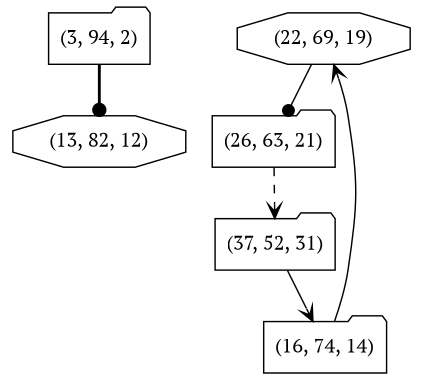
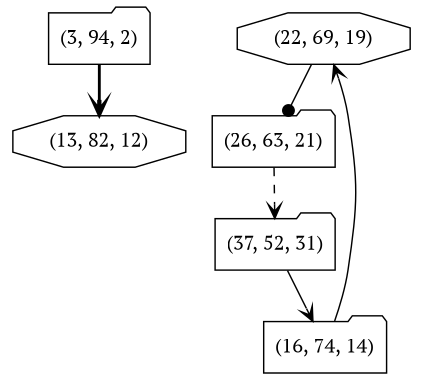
edge "(3, 94, 2)" -> "(13, 82, 12)": arrowhead dot -> vee
